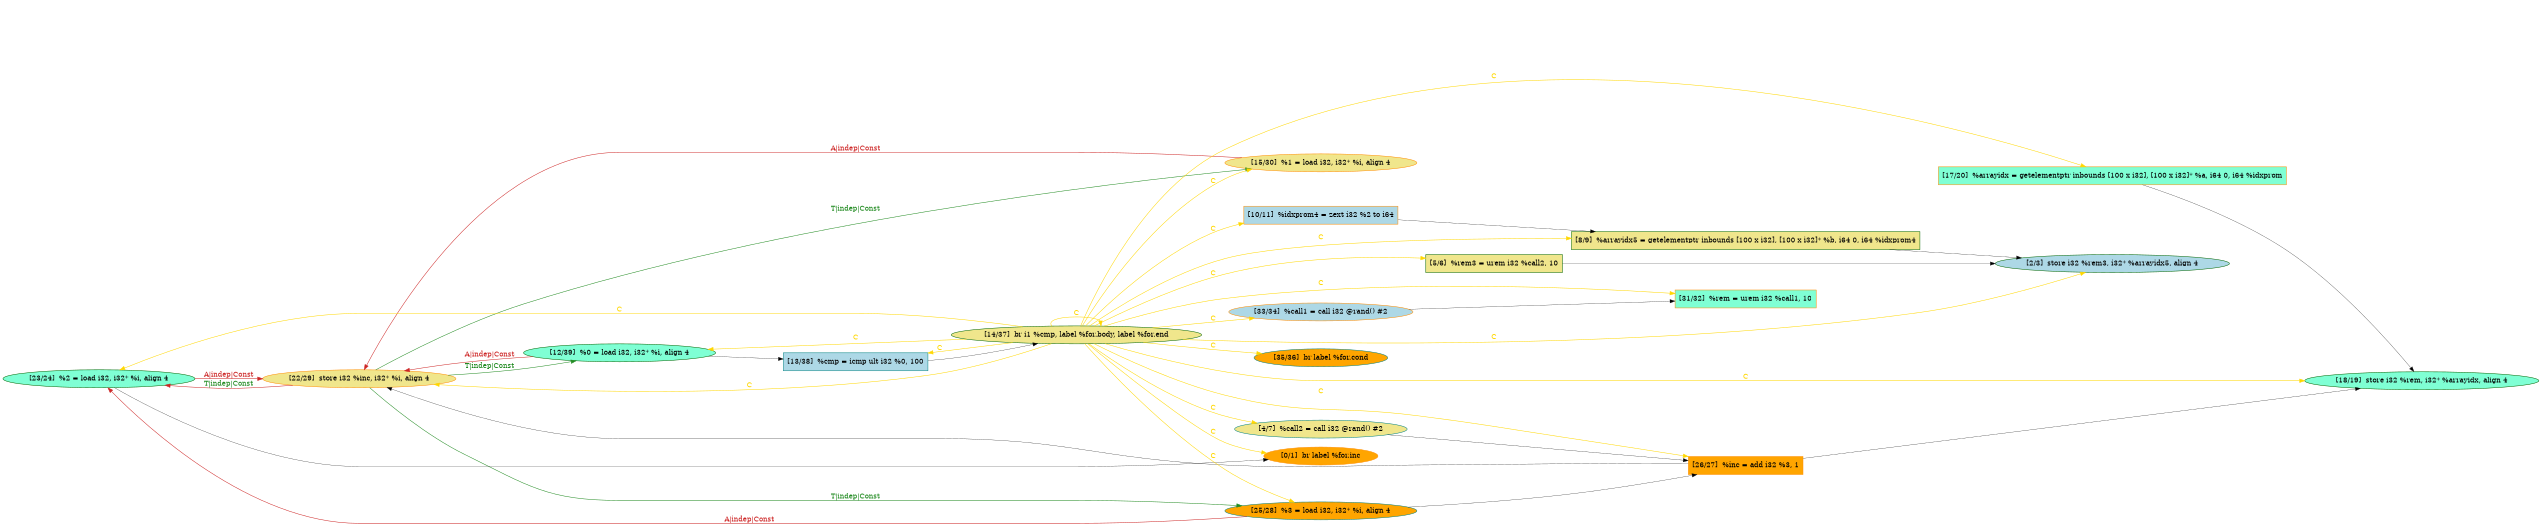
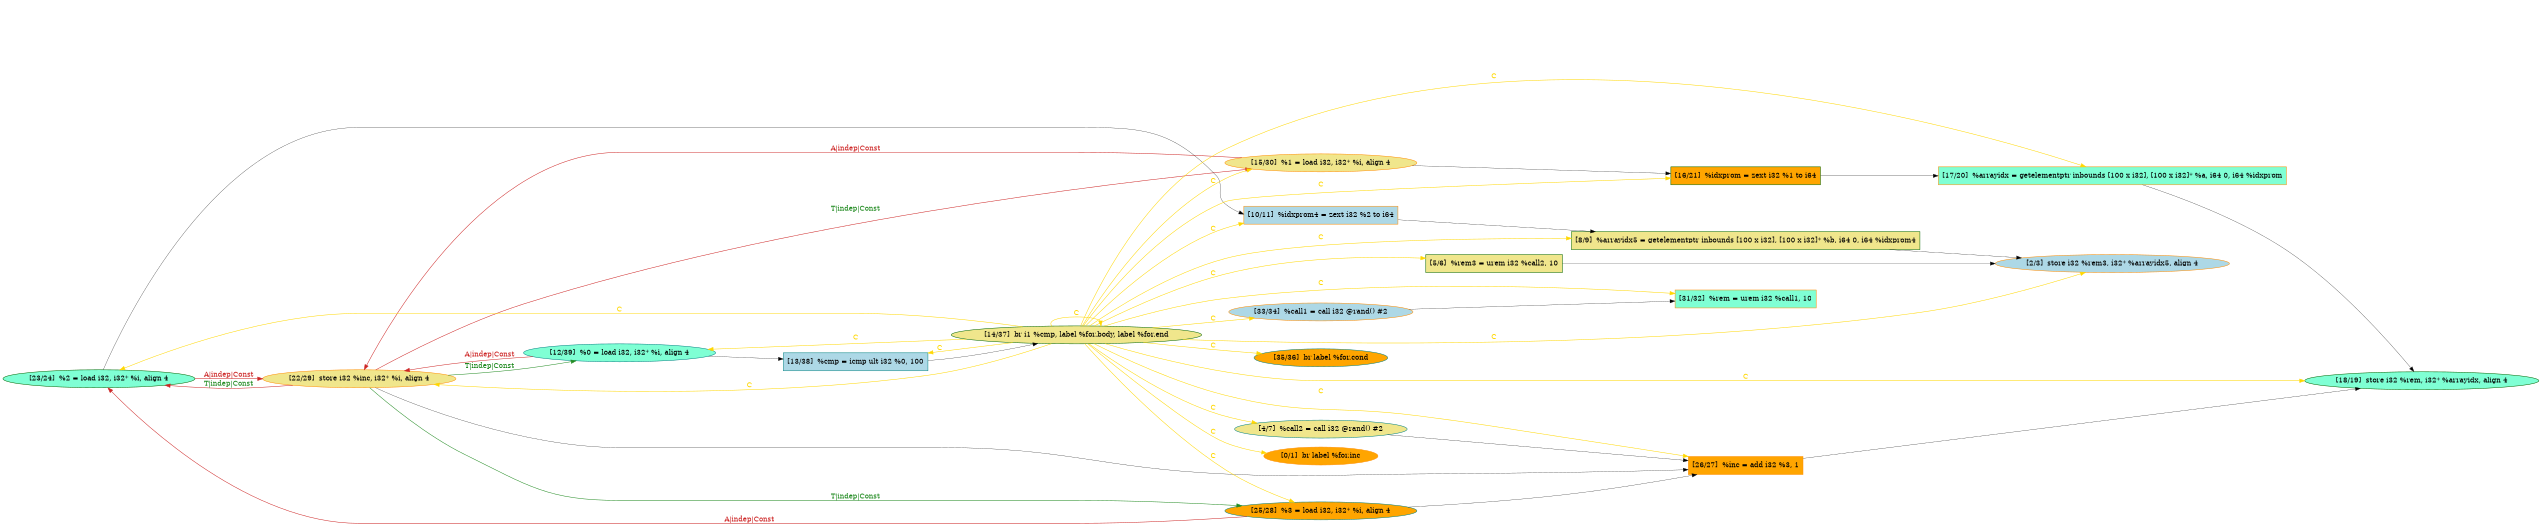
node "[16/21]  %idxprom = zext i32 %1 to i64": added
edge "[22/29]  store i32 %inc, i32* %i, align 4" -> "[15/30]  %1 = load i32, i32* %i, align 4": color forestgreen -> firebrick3
node "[2/3]  store i32 %rem3, i32* %arrayidx5, align 4": color darkgreen -> darkorange
node "[12/39]  %0 = load i32, i32* %i, align 4": color darkgreen -> teal
edge "[26/27]  %inc = add i32 %3, 1" -> "[22/29]  store i32 %inc, i32* %i, align 4": reversed
edge "[23/24]  %2 = load i32, i32* %i, align 4" -> "[0/1]  br label %for.inc": now "[23/24]  %2 = load i32, i32* %i, align 4" -> "[10/11]  %idxprom4 = zext i32 %2 to i64"
